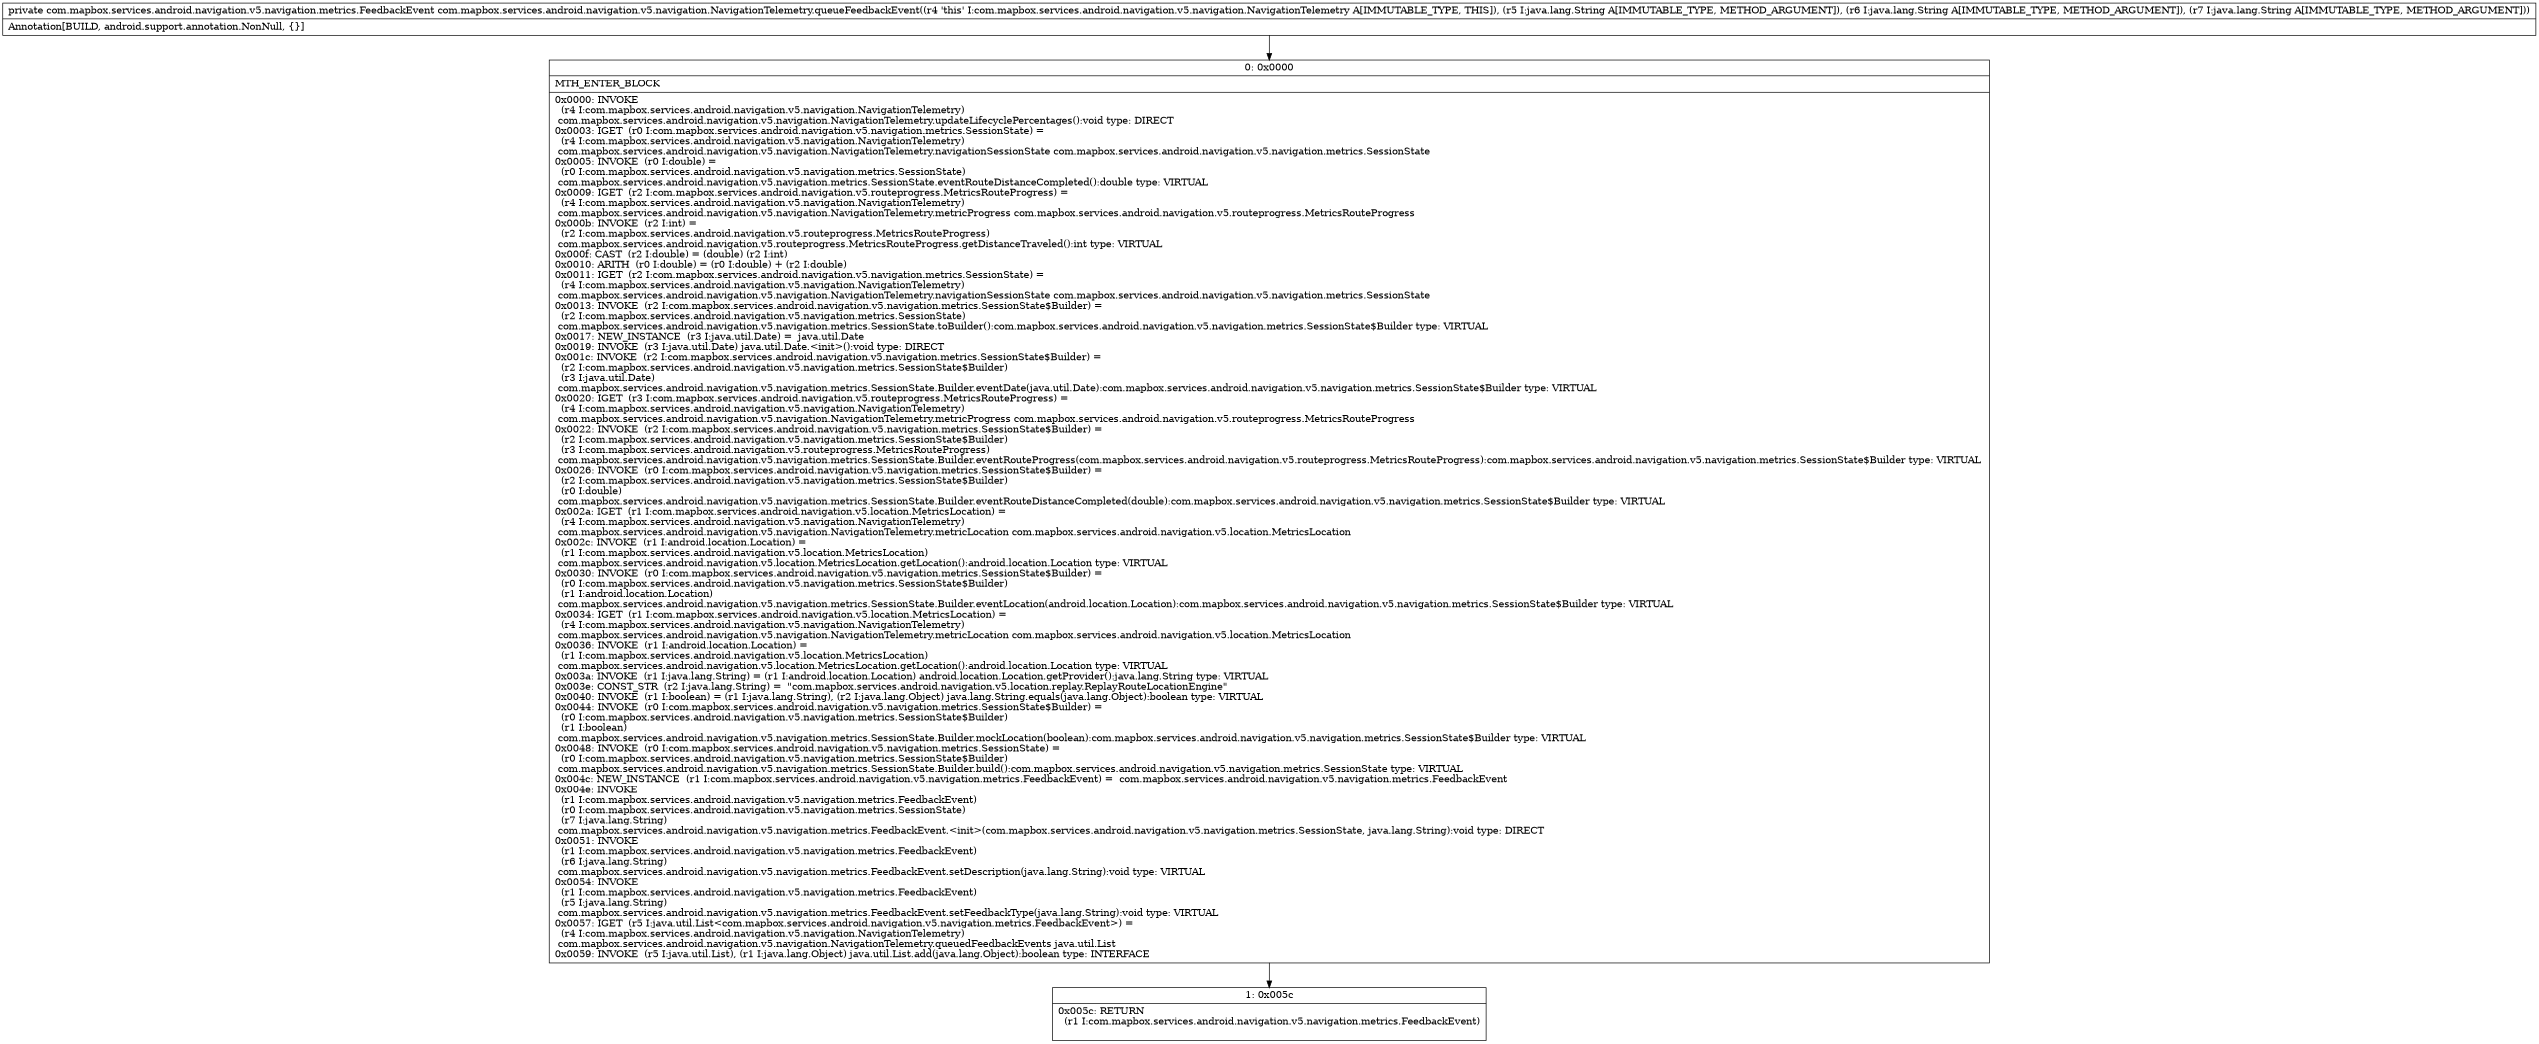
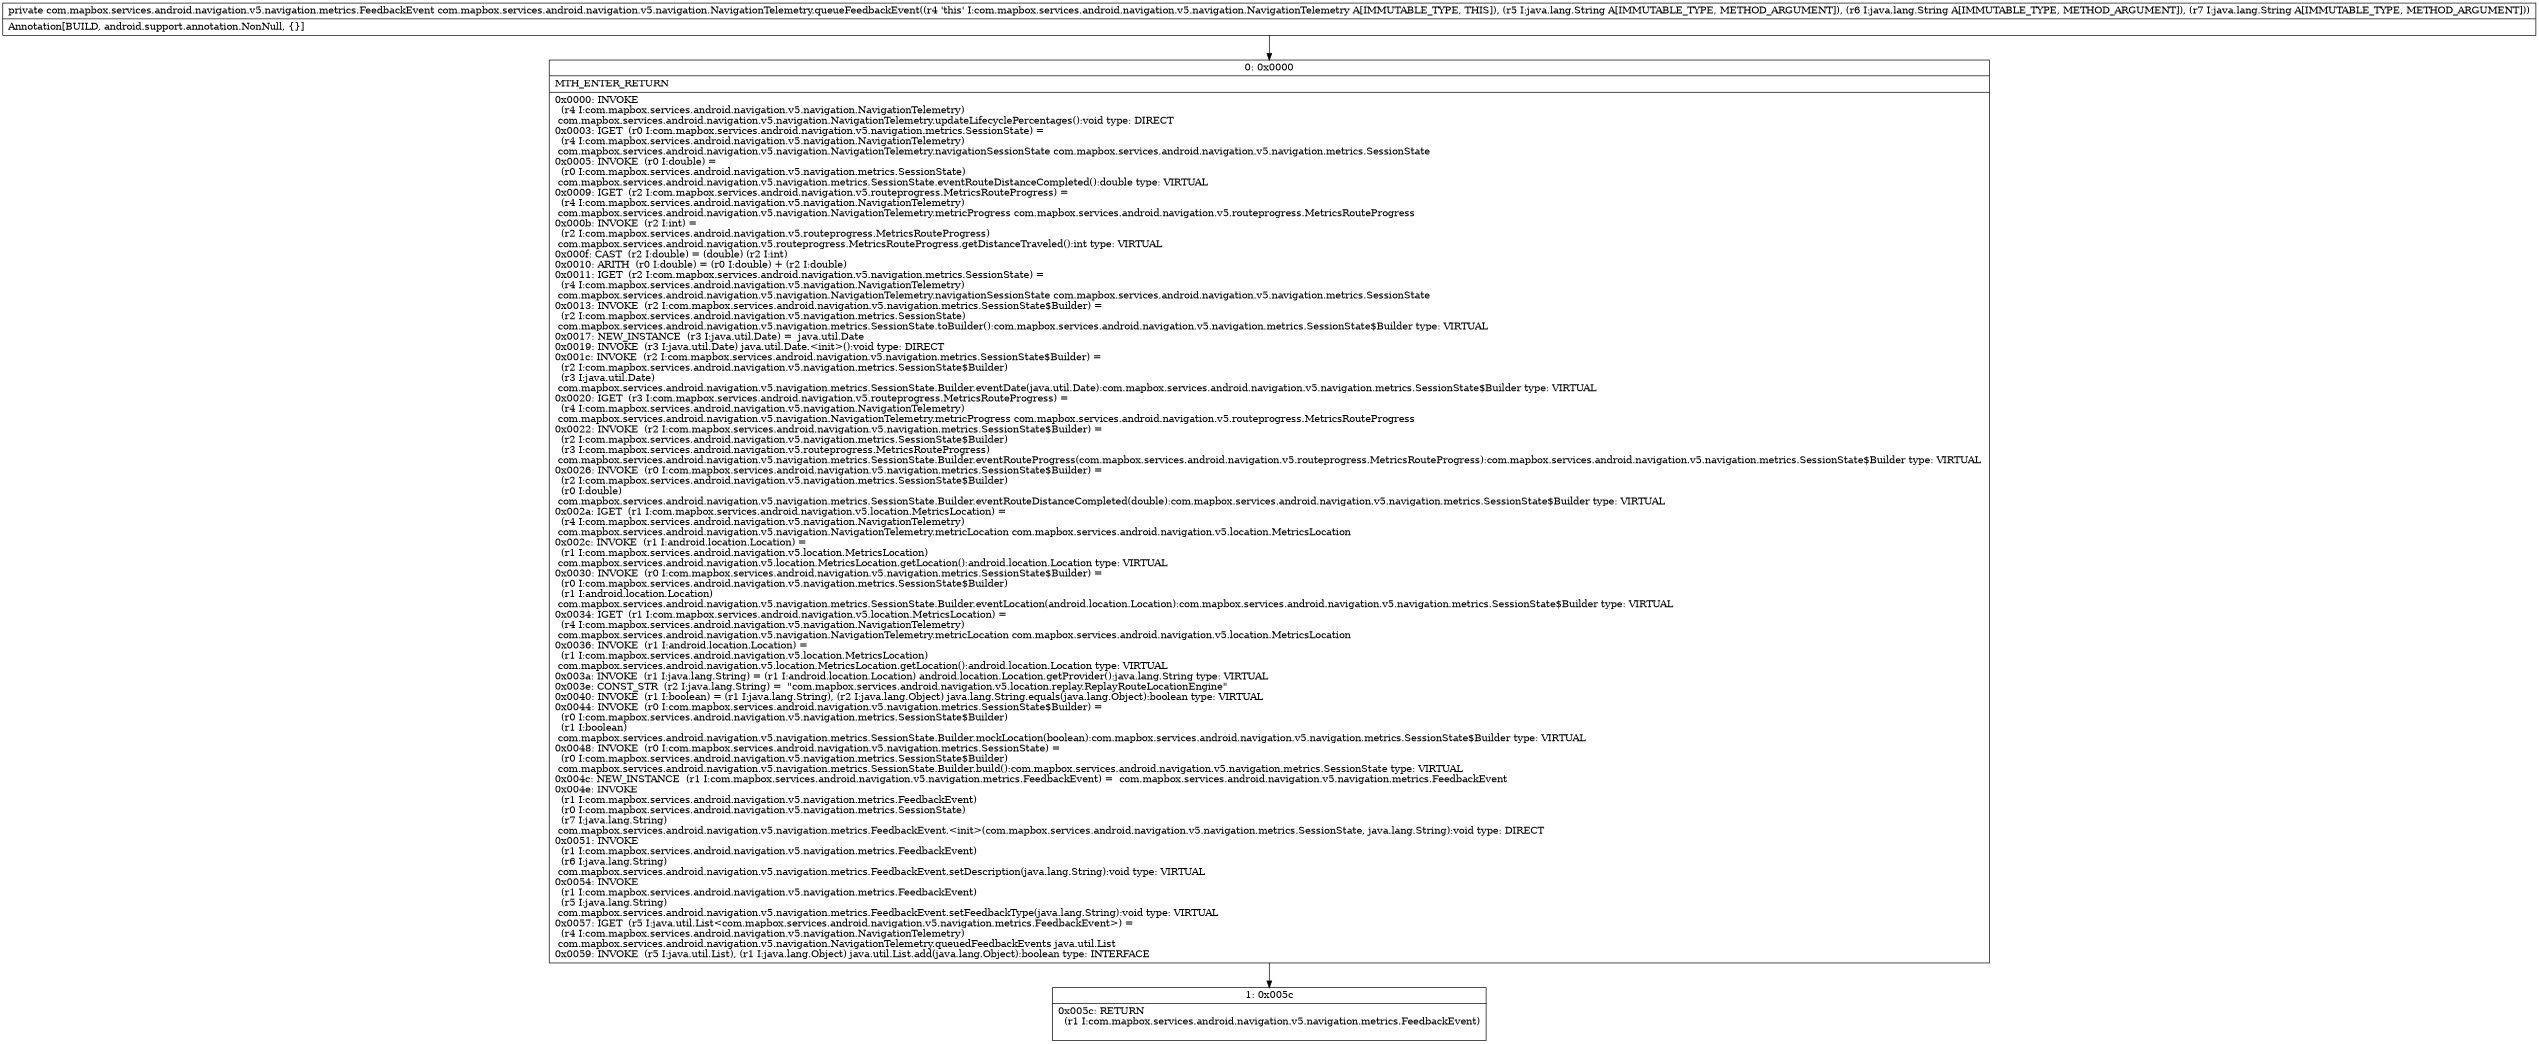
node "0: 0x0000": text "MTH_ENTER_BLOCK" -> "MTH_ENTER_RETURN"
